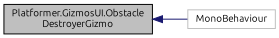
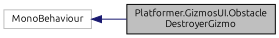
edge "MonoBehaviour" -> "Platformer.GizmosUI.Obstacle DestroyerGizmo": reversed
